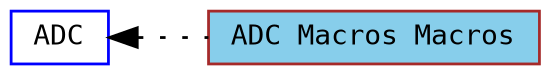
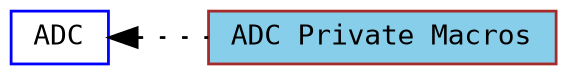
node "ADC Macros Macros": label "ADC Macros Macros" -> "ADC Private Macros"
